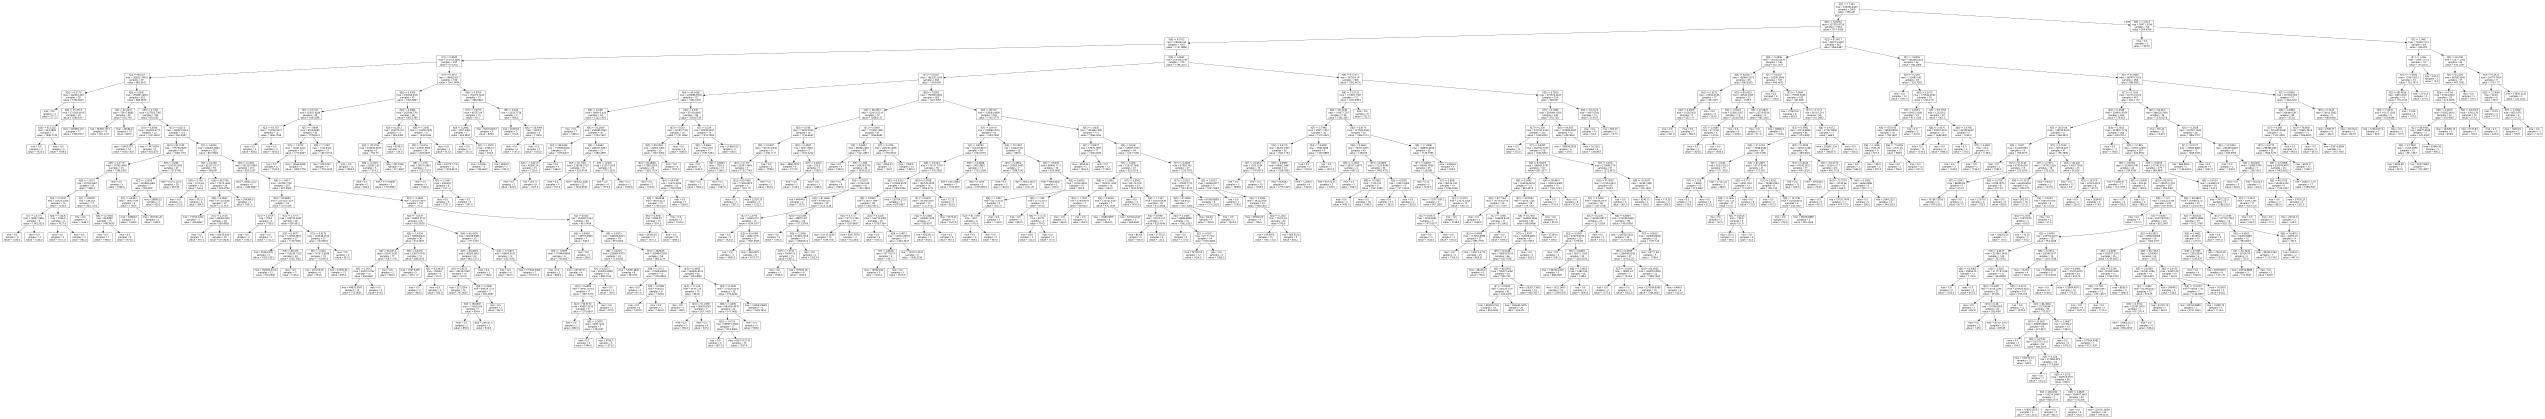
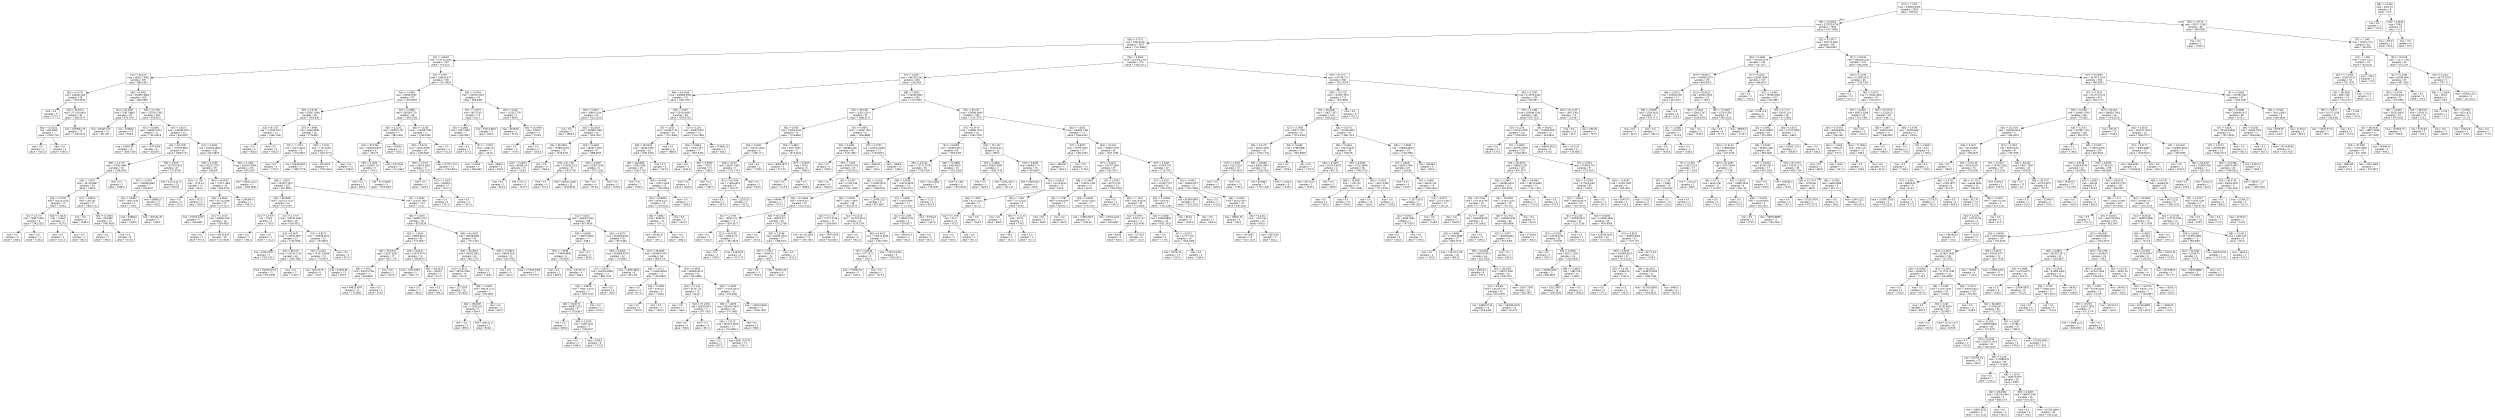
node "mse = 0.0 samples = 15 value = 1514.0": removed
edge "X[0] <= 0.712 mse = 3659.1361 samples = 13 value = 112.3077" -> "X[8] <= 2.1655 mse = 2327.25 samples = 8 value = 75.0": removed
